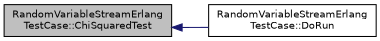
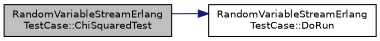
edge "RandomVariableStreamErlang TestCase::DoRun" -> "RandomVariableStreamErlang TestCase::ChiSquaredTest": reversed
